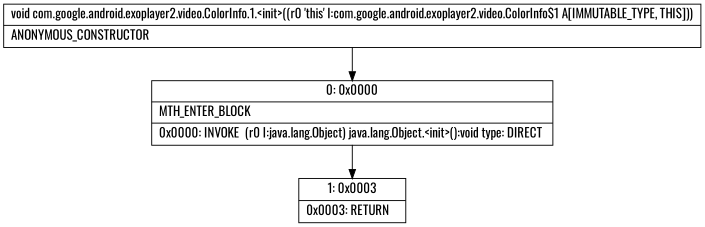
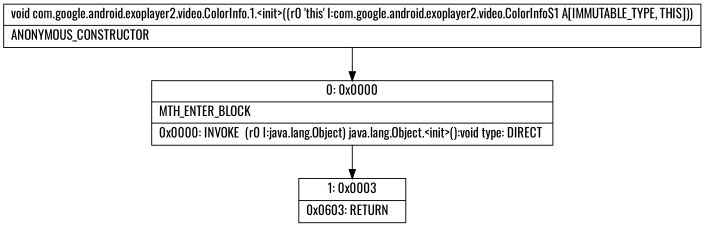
node "1: 0x0003": text "0x0003: RETURN" -> "0x0603: RETURN"
